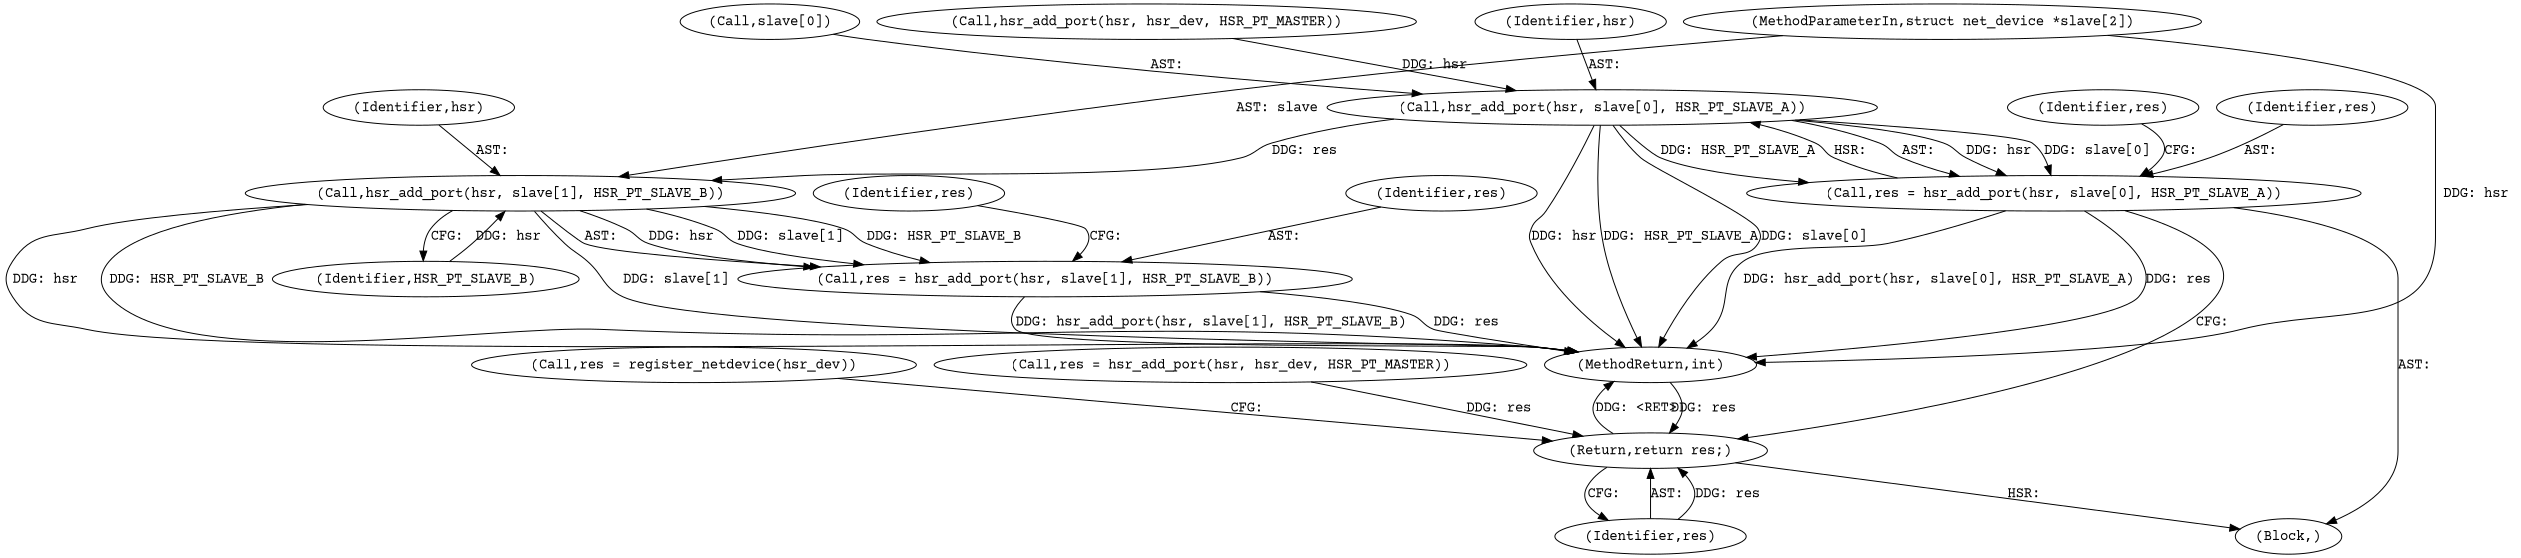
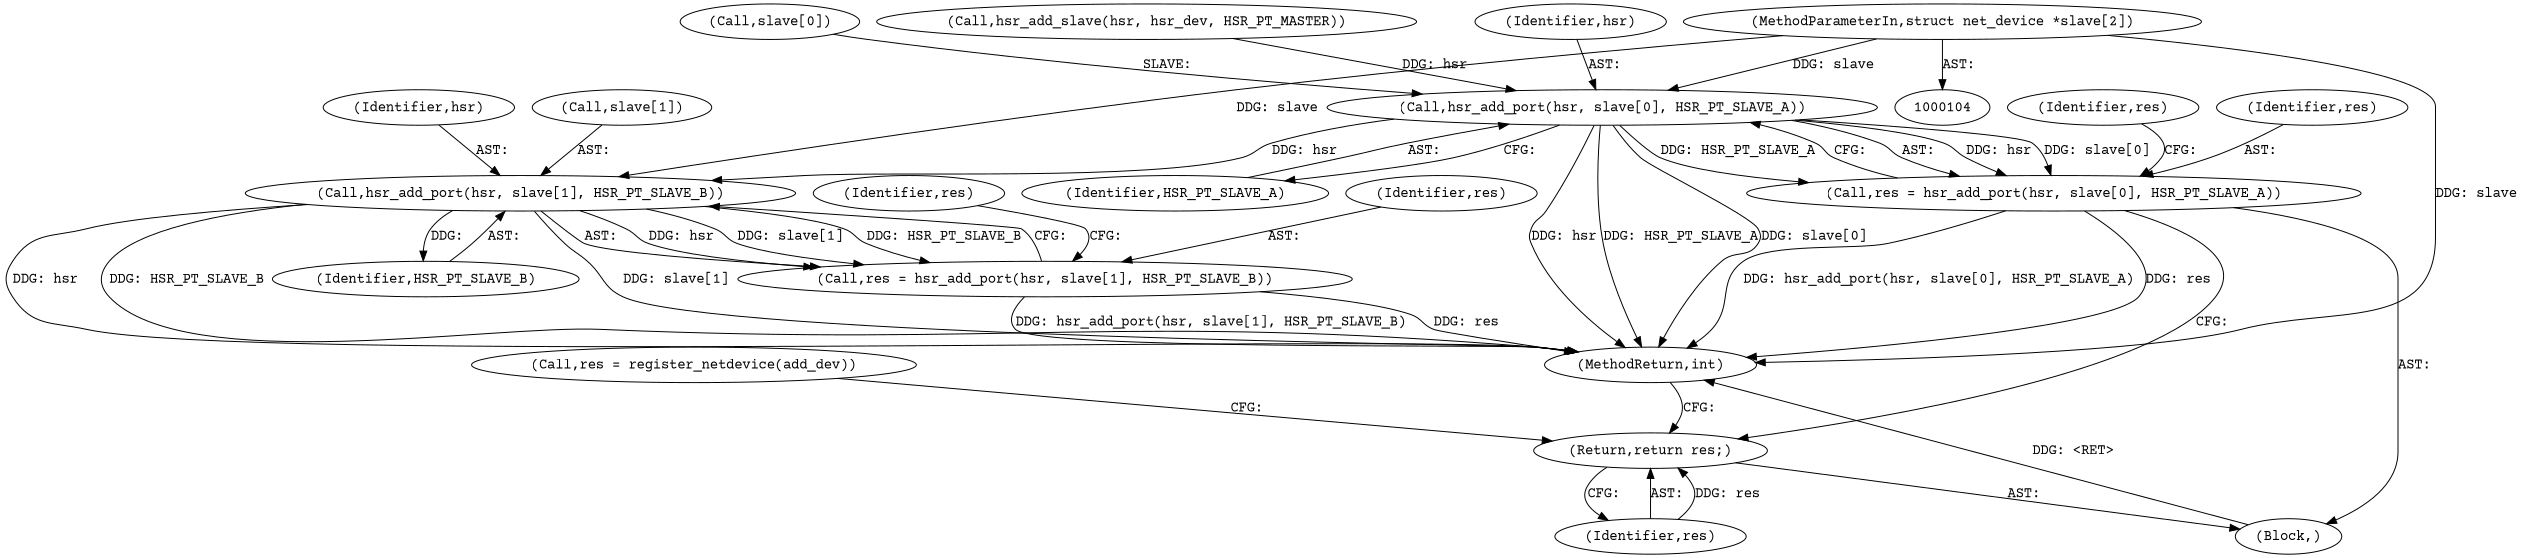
node "(Call,hsr_add_port(hsr, hsr_dev, HSR_PT_MASTER))": label "(Call,hsr_add_port(hsr, hsr_dev, HSR_PT_MASTER))" -> "(Call,hsr_add_slave(hsr, hsr_dev, HSR_PT_MASTER))"
edge "(MethodParameterIn,struct net_device *slave[2])" -> "(Call,hsr_add_port(hsr, slave[0], HSR_PT_SLAVE_A))": added, label "DDG: slave"
edge "(Call,slave[0])" -> "(Call,hsr_add_port(hsr, slave[0], HSR_PT_SLAVE_A))": label "AST: " -> "SLAVE: "
node "(Call,slave[1])": added
edge "(MethodParameterIn,struct net_device *slave[2])" -> "(Call,hsr_add_port(hsr, slave[1], HSR_PT_SLAVE_B))": label "AST: slave" -> "DDG: slave"
node "1000104": added
edge "(Call,hsr_add_port(hsr, slave[0], HSR_PT_SLAVE_A))" -> "(Call,hsr_add_port(hsr, slave[1], HSR_PT_SLAVE_B))": label "DDG: res" -> "DDG: hsr"
edge "(Call,res = hsr_add_port(hsr, slave[0], HSR_PT_SLAVE_A))" -> "(Call,hsr_add_port(hsr, slave[0], HSR_PT_SLAVE_A))": label "HSR: " -> "CFG: "
node "(Identifier,HSR_PT_SLAVE_A)": added
edge "(MethodParameterIn,struct net_device *slave[2])" -> "(MethodReturn,int)": label "DDG: hsr" -> "DDG: slave"
edge "(Call,res = hsr_add_port(hsr, slave[1], HSR_PT_SLAVE_B))" -> "(Call,hsr_add_port(hsr, slave[1], HSR_PT_SLAVE_B))": added, label "CFG:"
edge "(Call,hsr_add_port(hsr, slave[1], HSR_PT_SLAVE_B))" -> "(Identifier,HSR_PT_SLAVE_B)": label "CFG: " -> "DDG: "
edge "(Identifier,HSR_PT_SLAVE_B)" -> "(Call,hsr_add_port(hsr, slave[1], HSR_PT_SLAVE_B))": label "DDG: hsr" -> "AST: "
node "(Call,res = register_netdevice(hsr_dev))": label "(Call,res = register_netdevice(hsr_dev))" -> "(Call,res = register_netdevice(add_dev))"
node "(Call,res = hsr_add_port(hsr, hsr_dev, HSR_PT_MASTER))": removed
edge "(MethodReturn,int)" -> "(Return,return res;)": label "DDG: res" -> "CFG: "
edge "(Return,return res;)" -> "(MethodReturn,int)": now "(Block,)" -> "(MethodReturn,int)"
edge "(Return,return res;)" -> "(Block,)": label "HSR: " -> "AST: "
